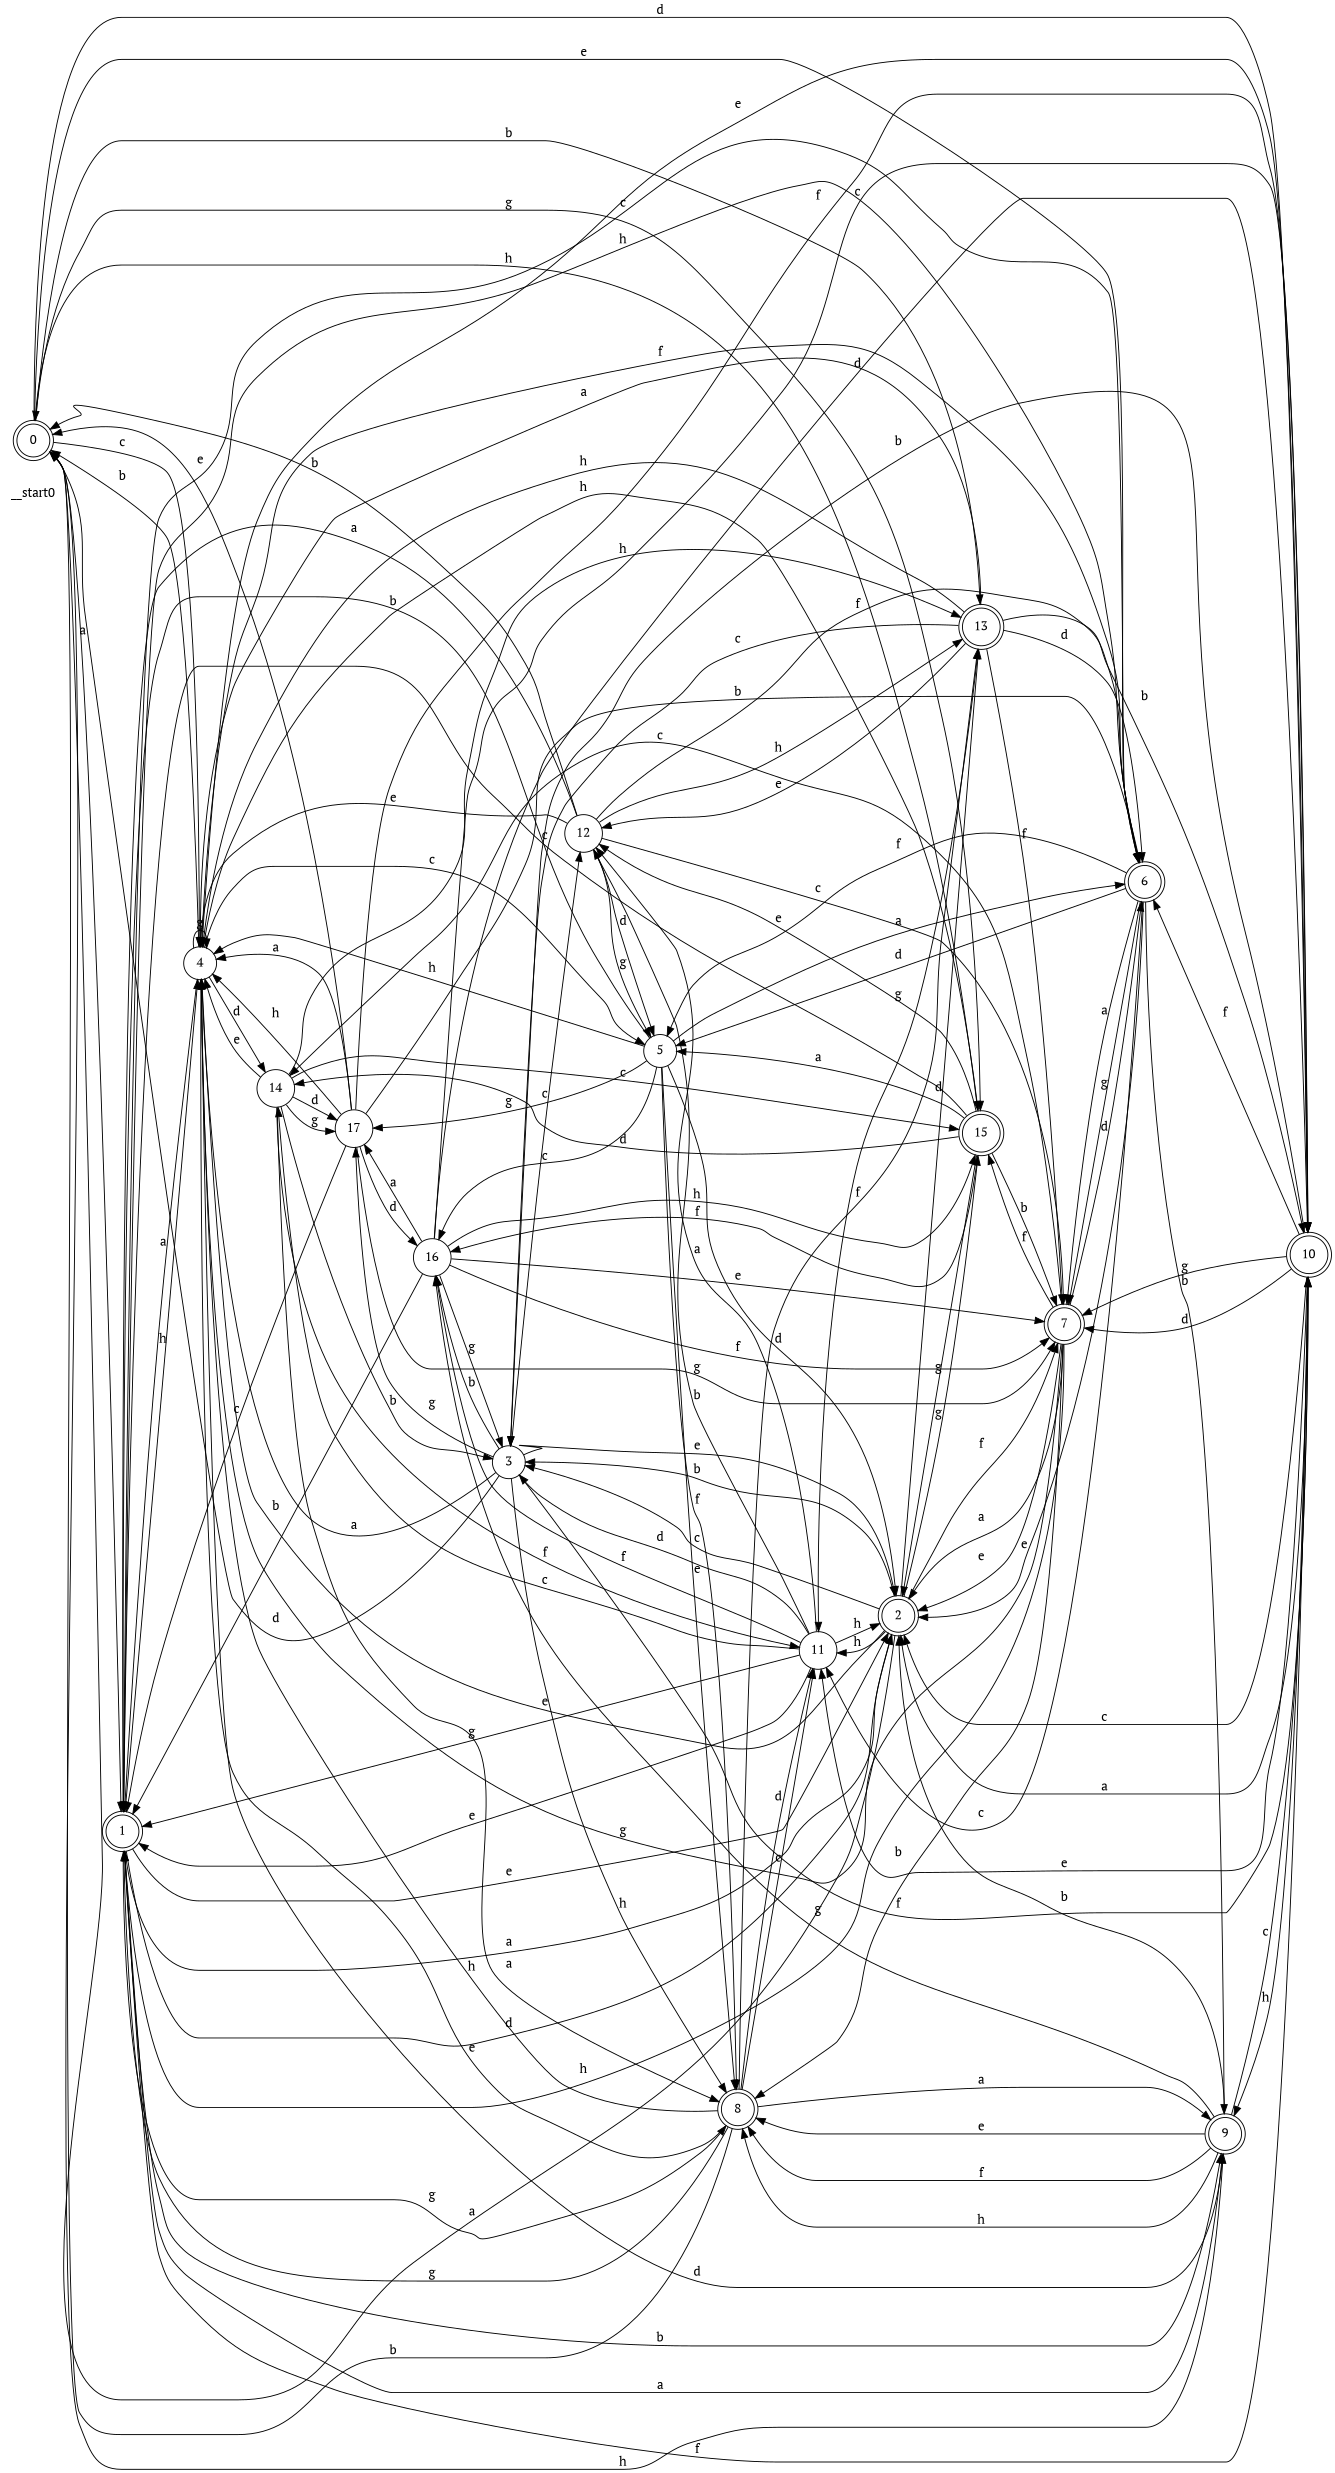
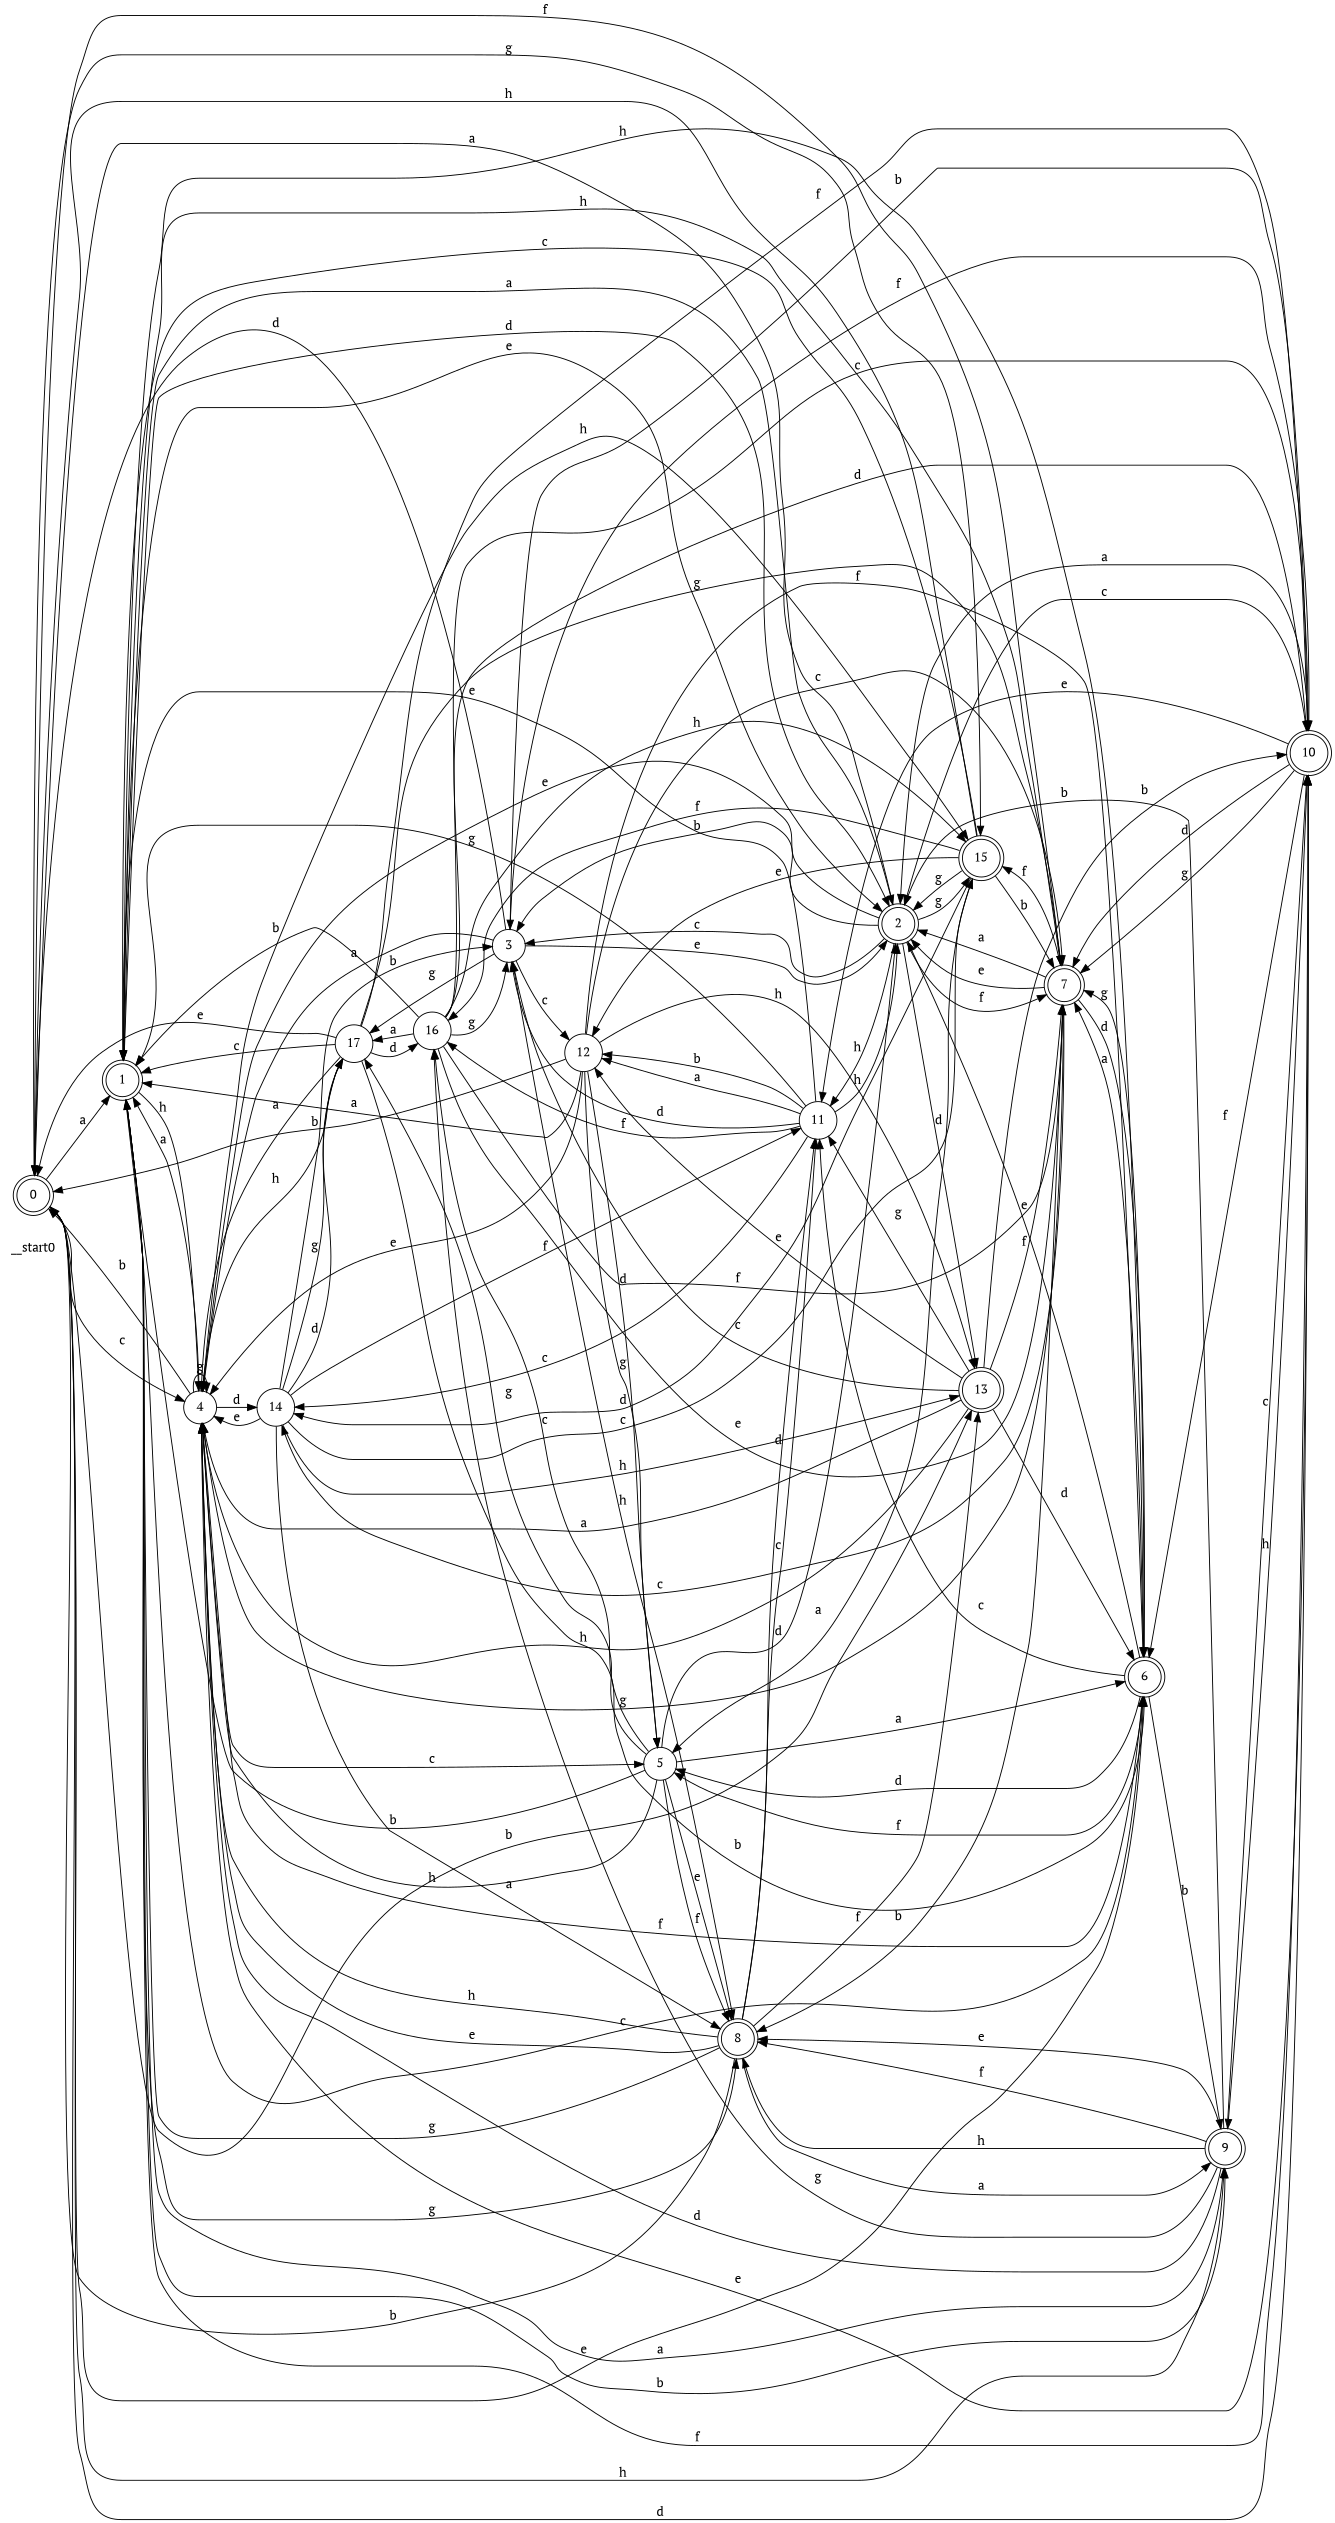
edge "0" -> "7": added, label "f"
edge "3" -> "16": removed, label "b"
